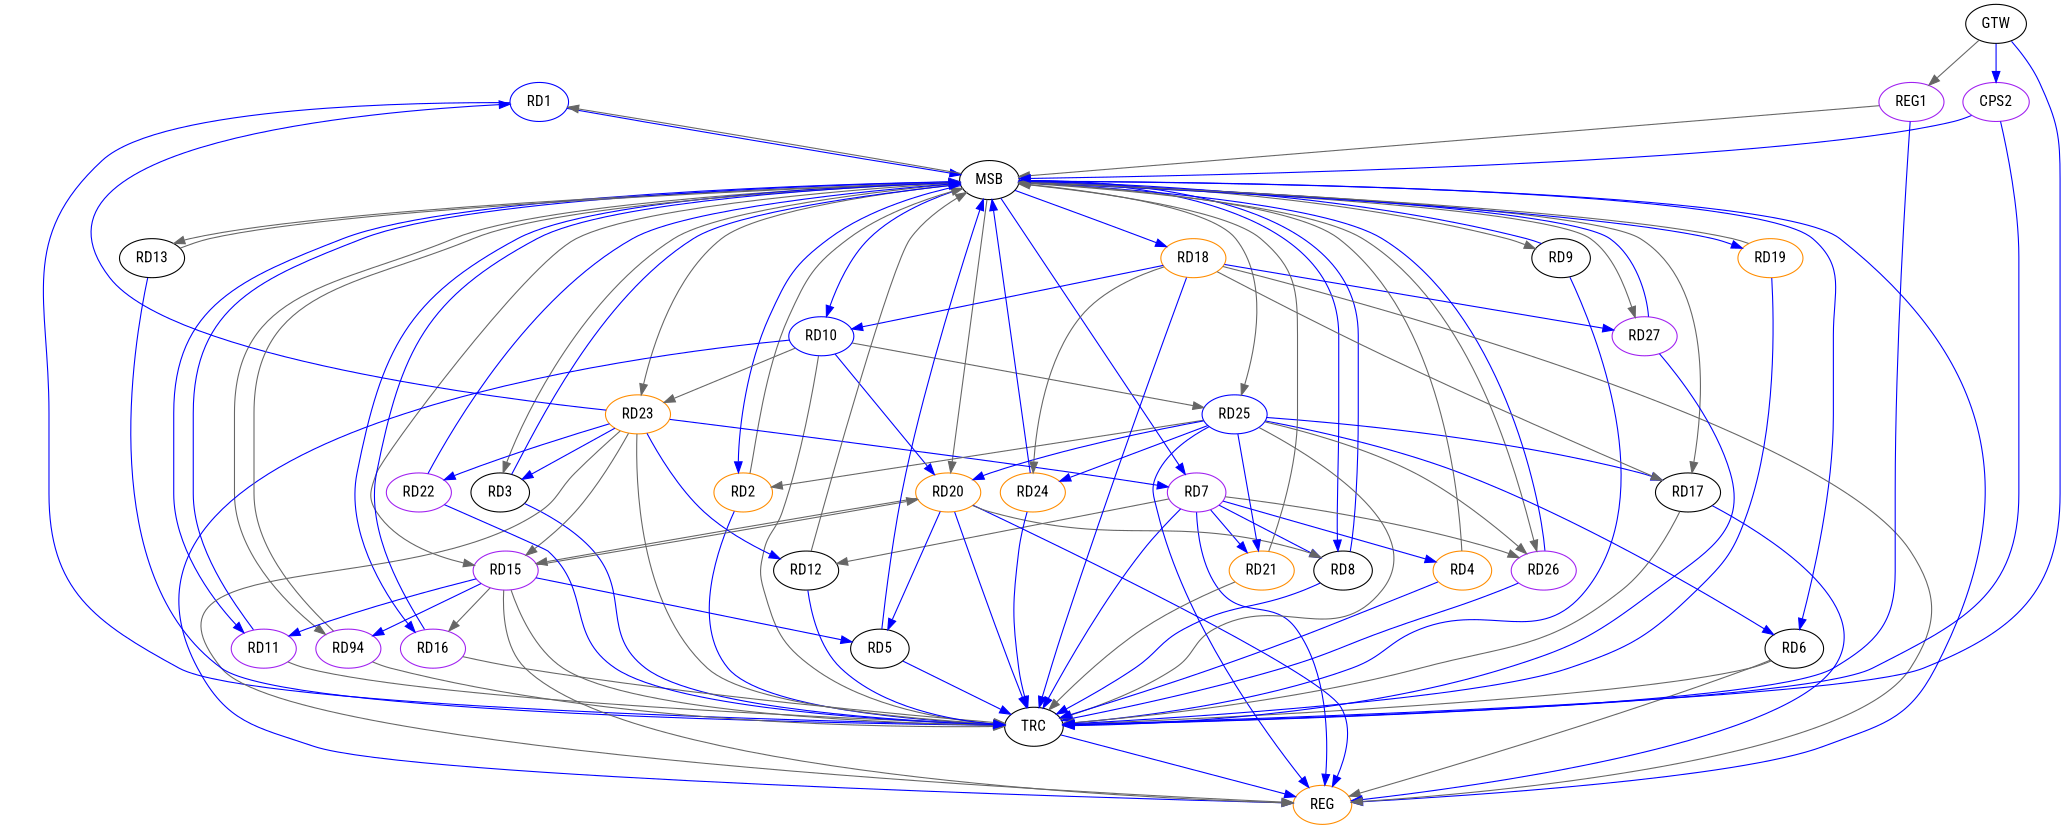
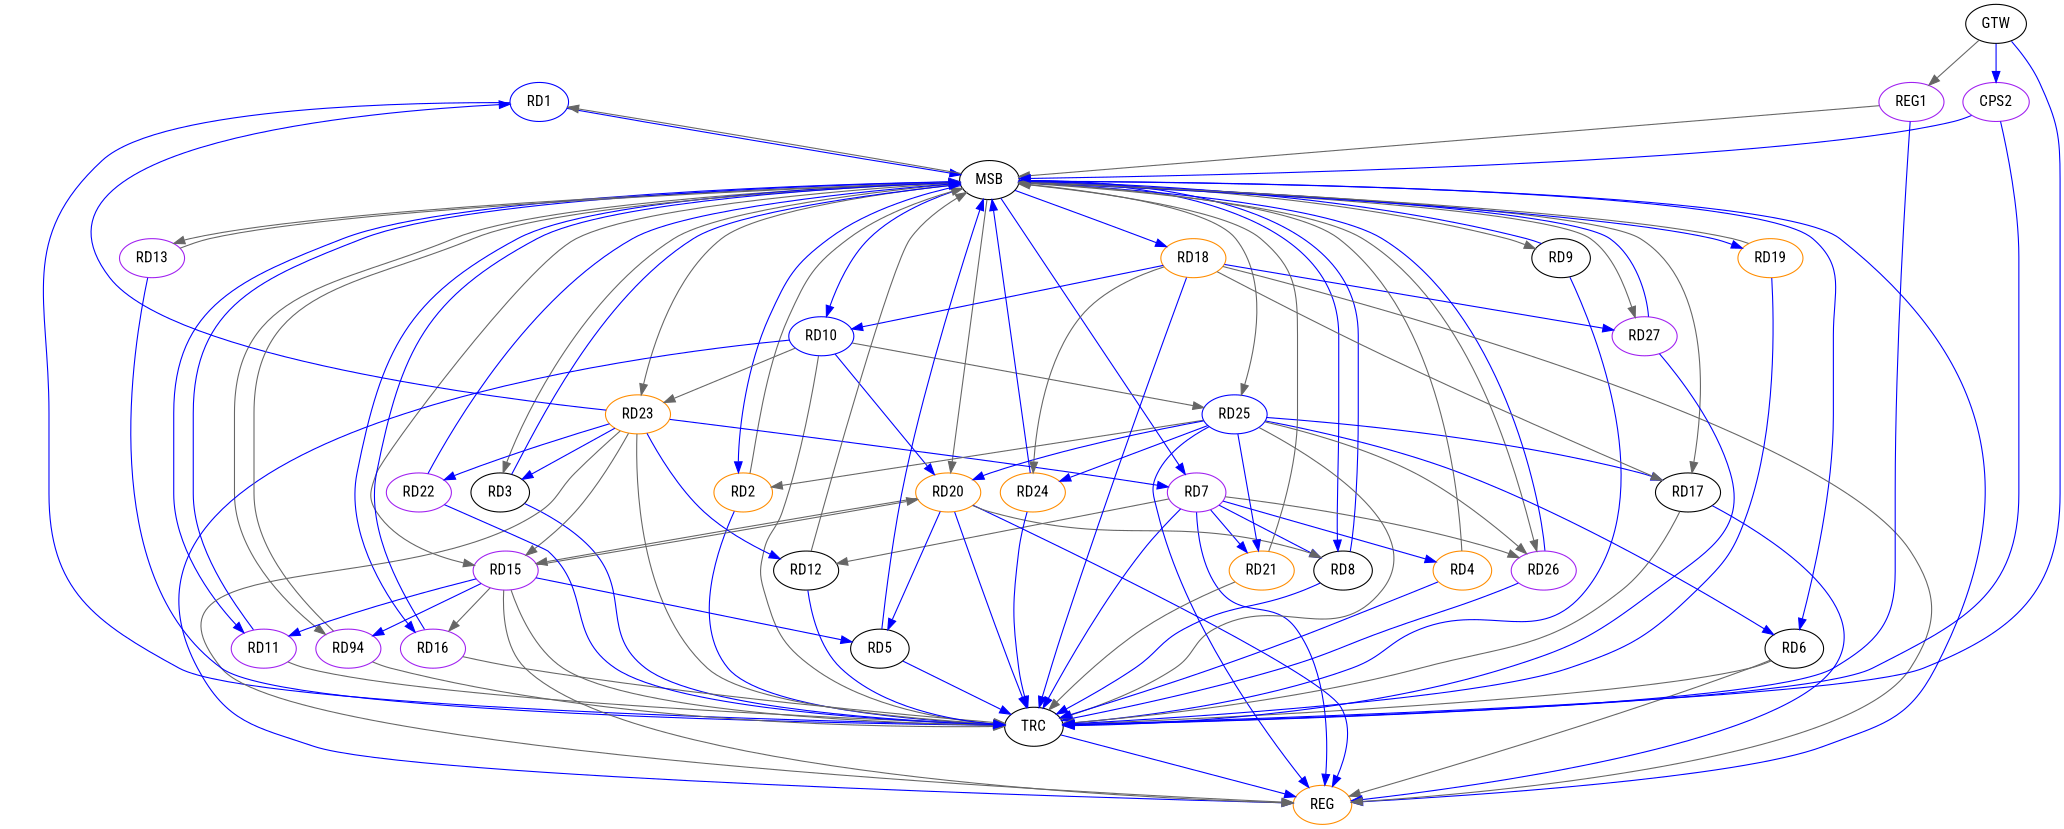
node "RD13": color black -> purple
